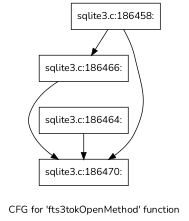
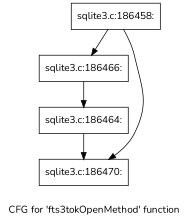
edge "sqlite3.c:186466:" -> "sqlite3.c:186470:": now "sqlite3.c:186466:" -> "sqlite3.c:186464:"
